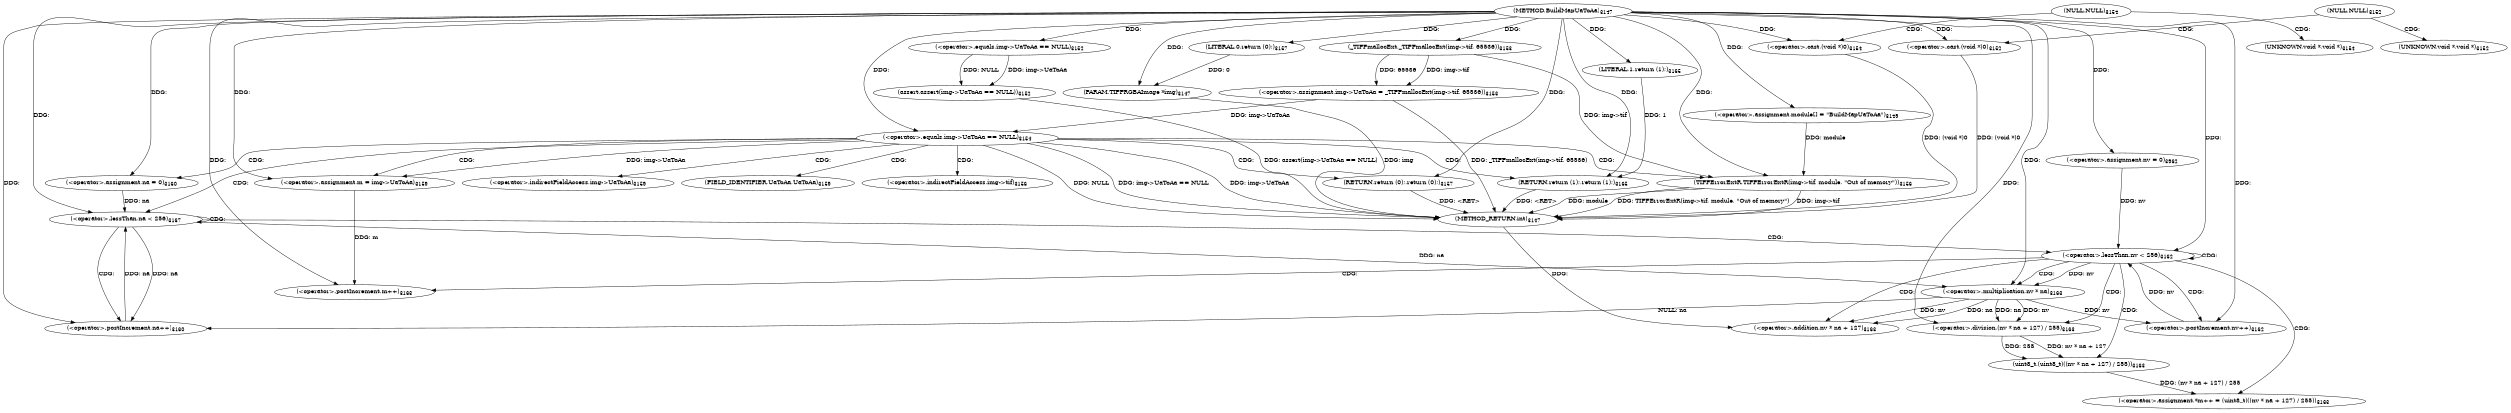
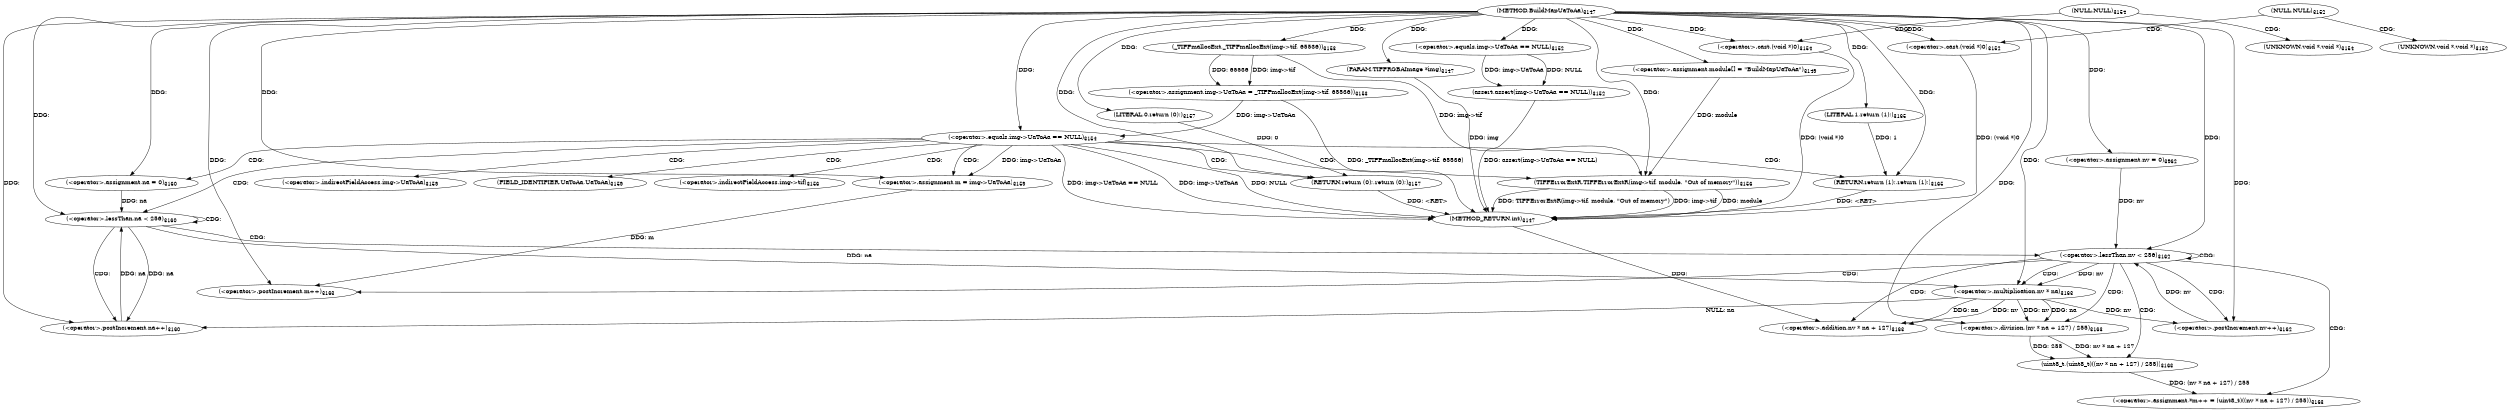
edge "(LITERAL,0,return (0);)" -> "(PARAM,TIFFRGBAImage *img)": now "(LITERAL,0,return (0);)" -> "(RETURN,return (0);,return (0);)"
node "(<operator>.lessThan,na < 256)": text "3167" -> "3160"
